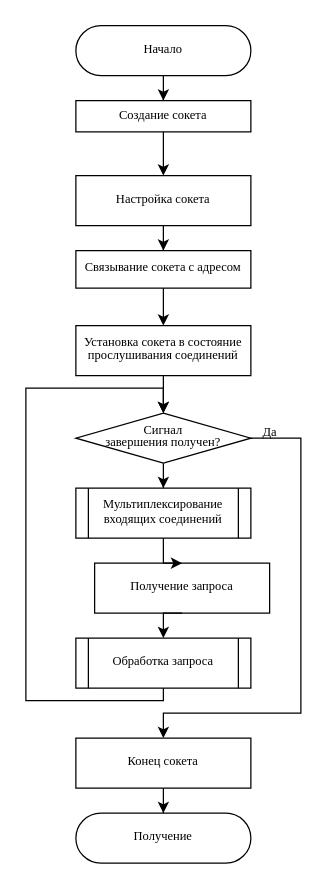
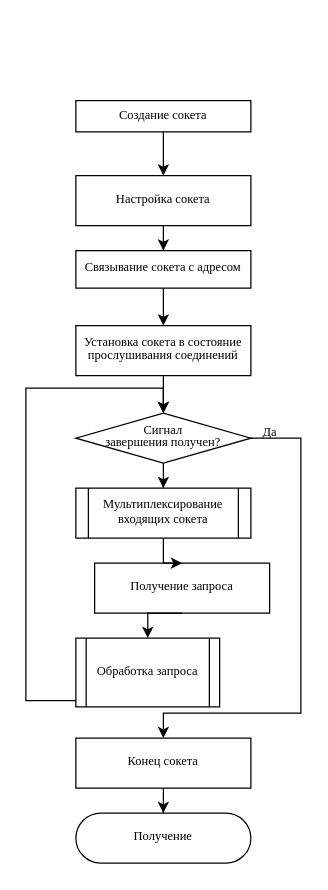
node "Начало": removed
edge "Начало" -> "Создание сокета": removed
node "Мультиплексирование входящих соединений": label "Мультиплексирование входящих соединений" -> "Мультиплексирование входящих сокета"
node "Обработка запроса": size 175x50 -> 144x69
